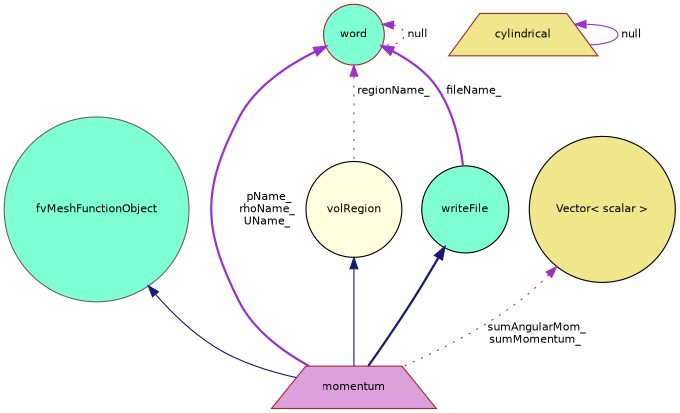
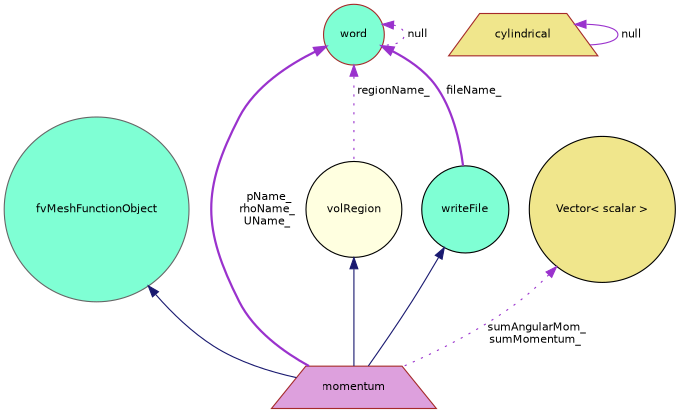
edge "momentum" -> "writeFile": style bold -> solid
